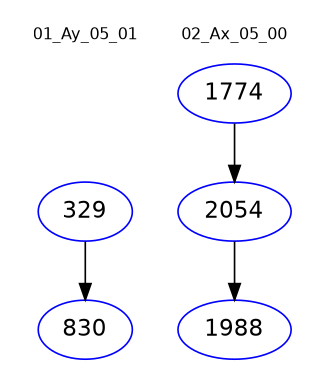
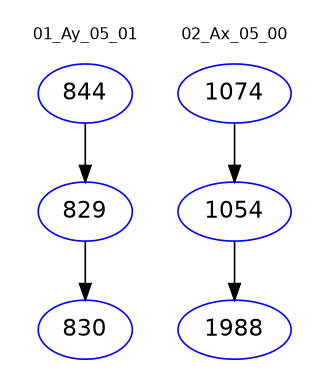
node "844": added
node "1774": label "1774" -> "1074"
node "329": label "329" -> "829"
node "2054": label "2054" -> "1054"
